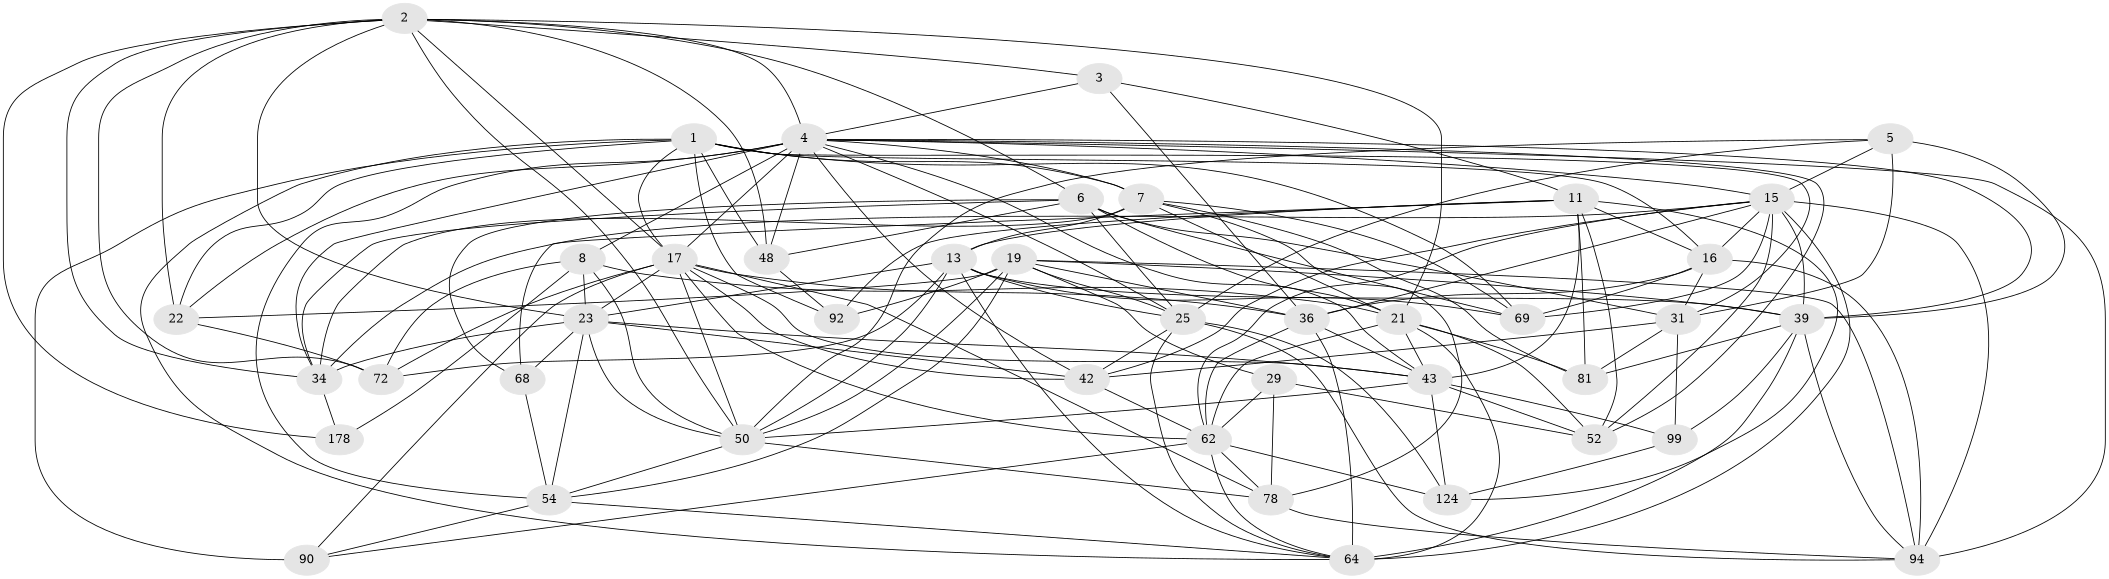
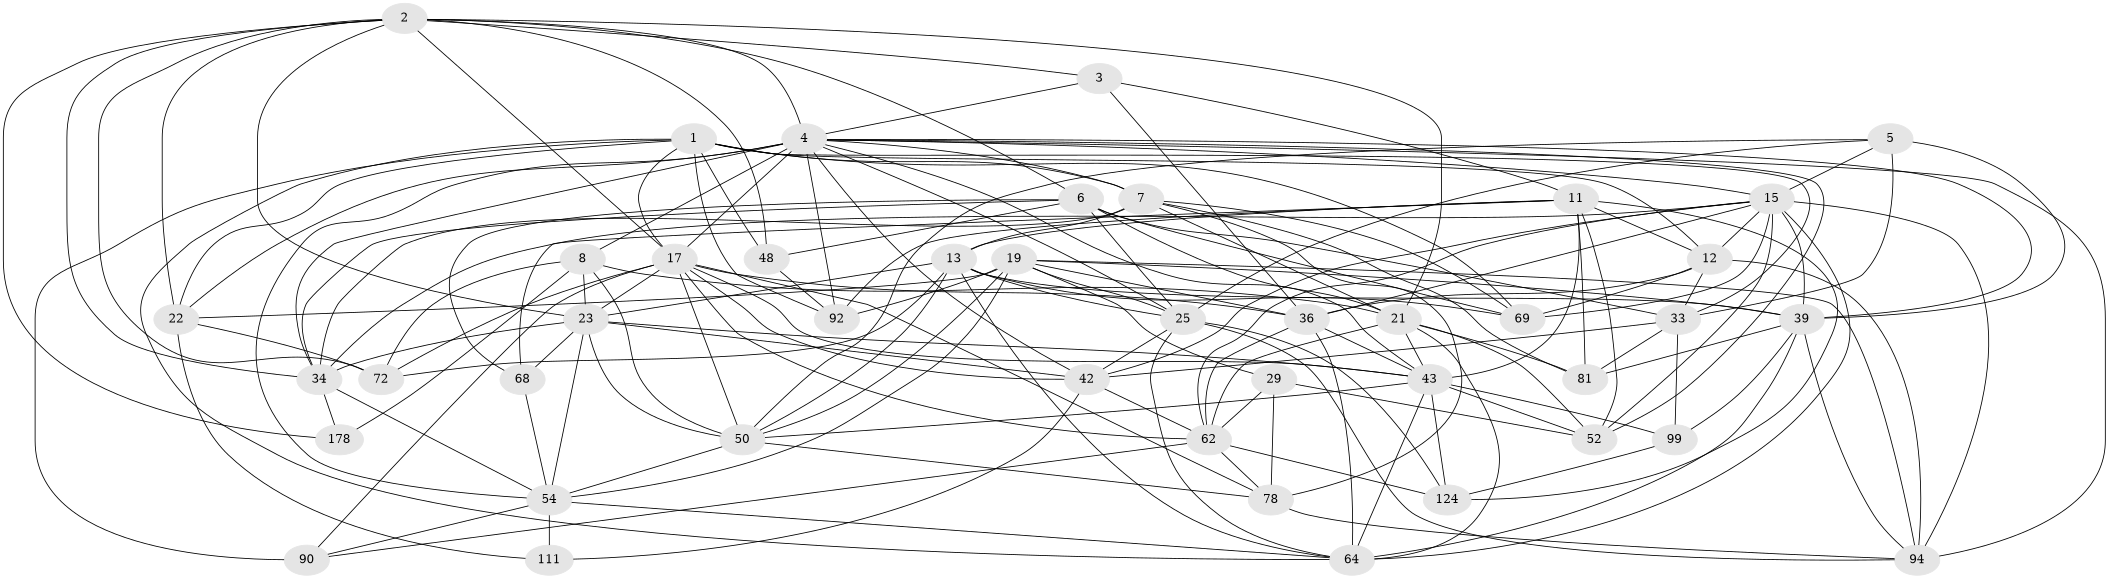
edge "4" -- "48": now "4" -- "92"
edge "2" -- "50": removed
node "16": label "16" -> "12"
node "31": label "31" -> "33"
edge "34" -- "54": added
edge "62" -- "64": now "43" -- "64"
node "111": added
